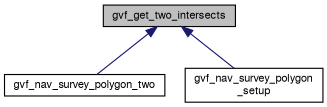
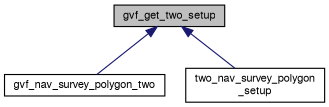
node "gvf_get_two_intersects": label "gvf_get_two_intersects" -> "gvf_get_two_setup"
node "gvf_nav_survey_polygon _setup": label "gvf_nav_survey_polygon _setup" -> "two_nav_survey_polygon _setup"
